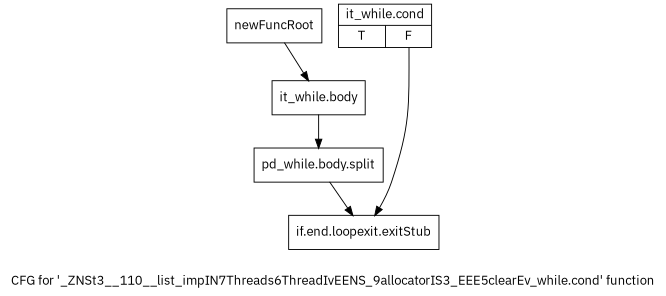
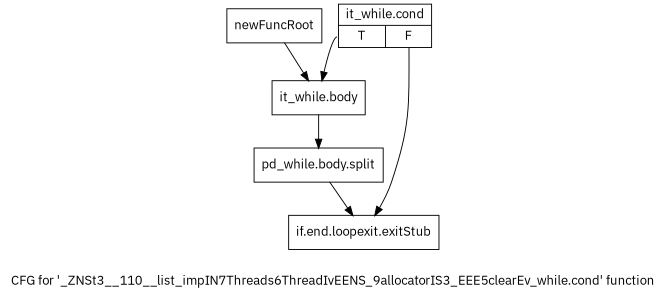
edge "it_while.cond" -> "it_while.body": added
